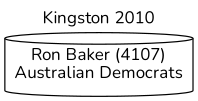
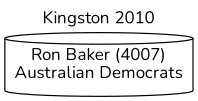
node "Ron Baker (4107) Australian Democrats": label "Ron Baker (4107) Australian Democrats" -> "Ron Baker (4007) Australian Democrats"
